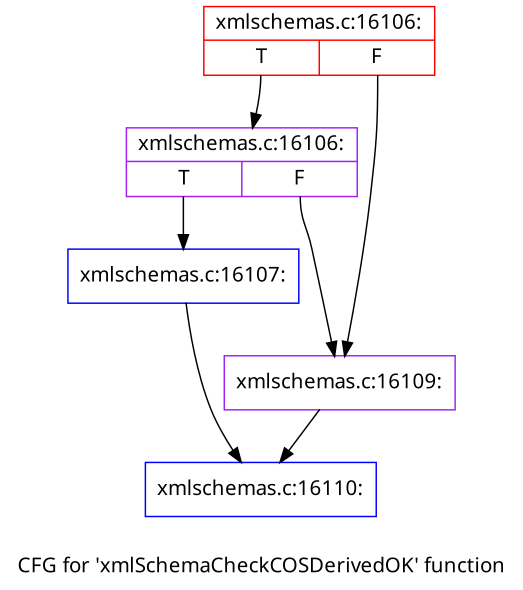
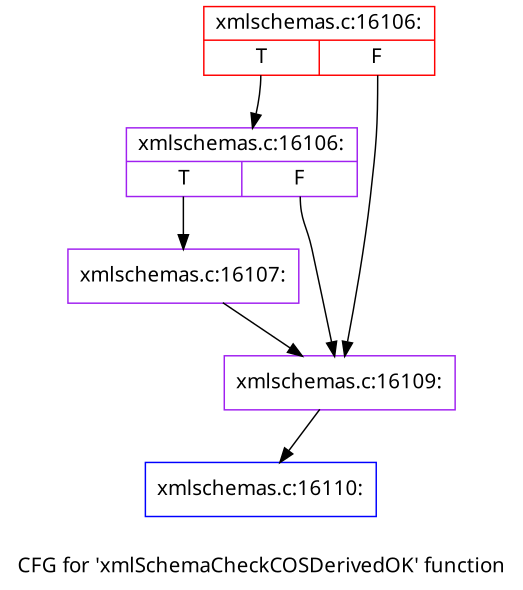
node "xmlschemas.c:16107:": color blue -> purple
edge "xmlschemas.c:16107:" -> "xmlschemas.c:16110:": now "xmlschemas.c:16107:" -> "xmlschemas.c:16109:"
